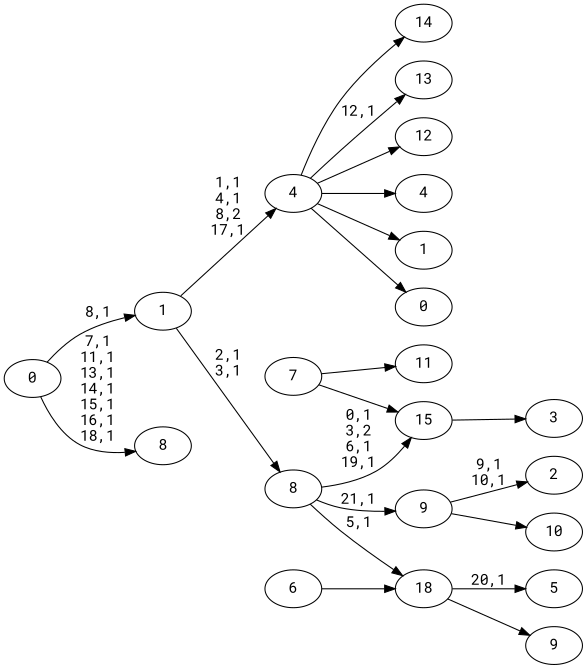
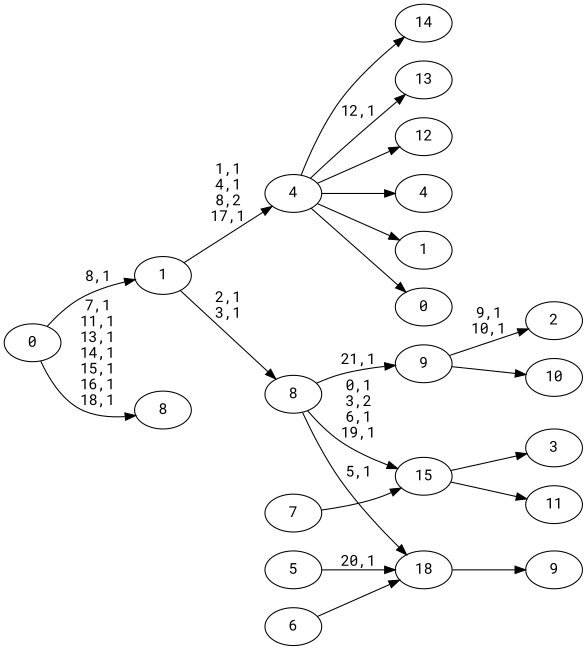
edge "7" -> "11": now "15" -> "11"
edge "18" -> "5": reversed
